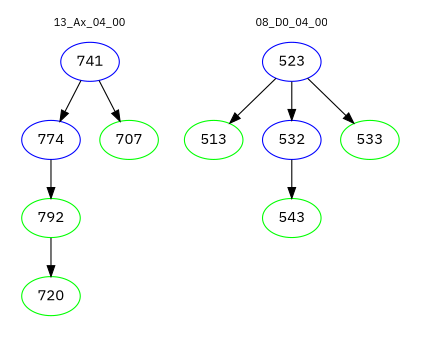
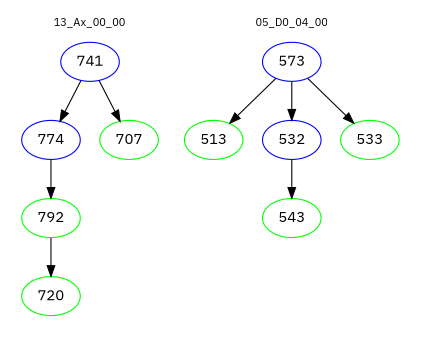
cluster "13_Ax_04_00": label "13_Ax_04_00" -> "13_Ax_00_00"
cluster "08_D0_04_00": label "08_D0_04_00" -> "05_D0_04_00"
node "523": label "523" -> "573"
